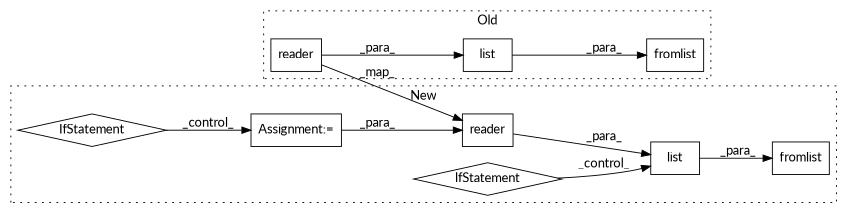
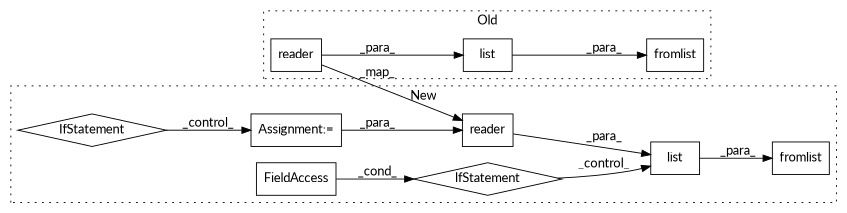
node "FieldAccess": added
